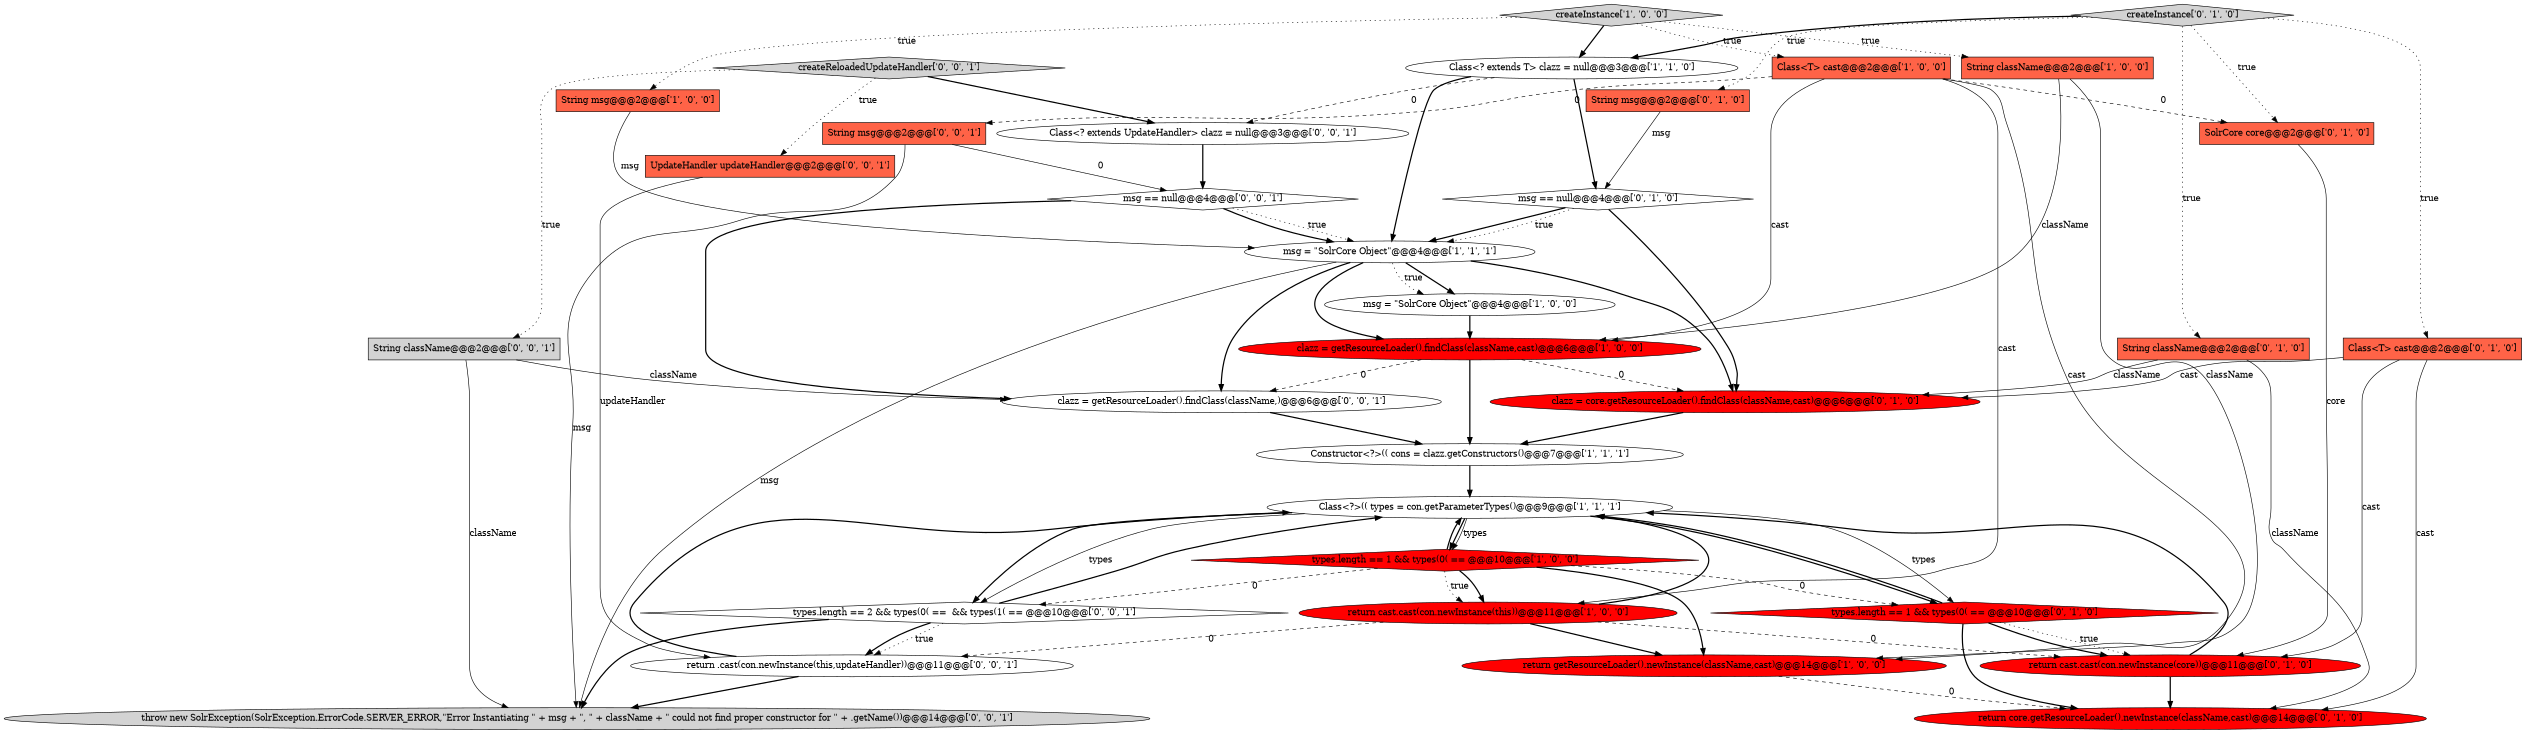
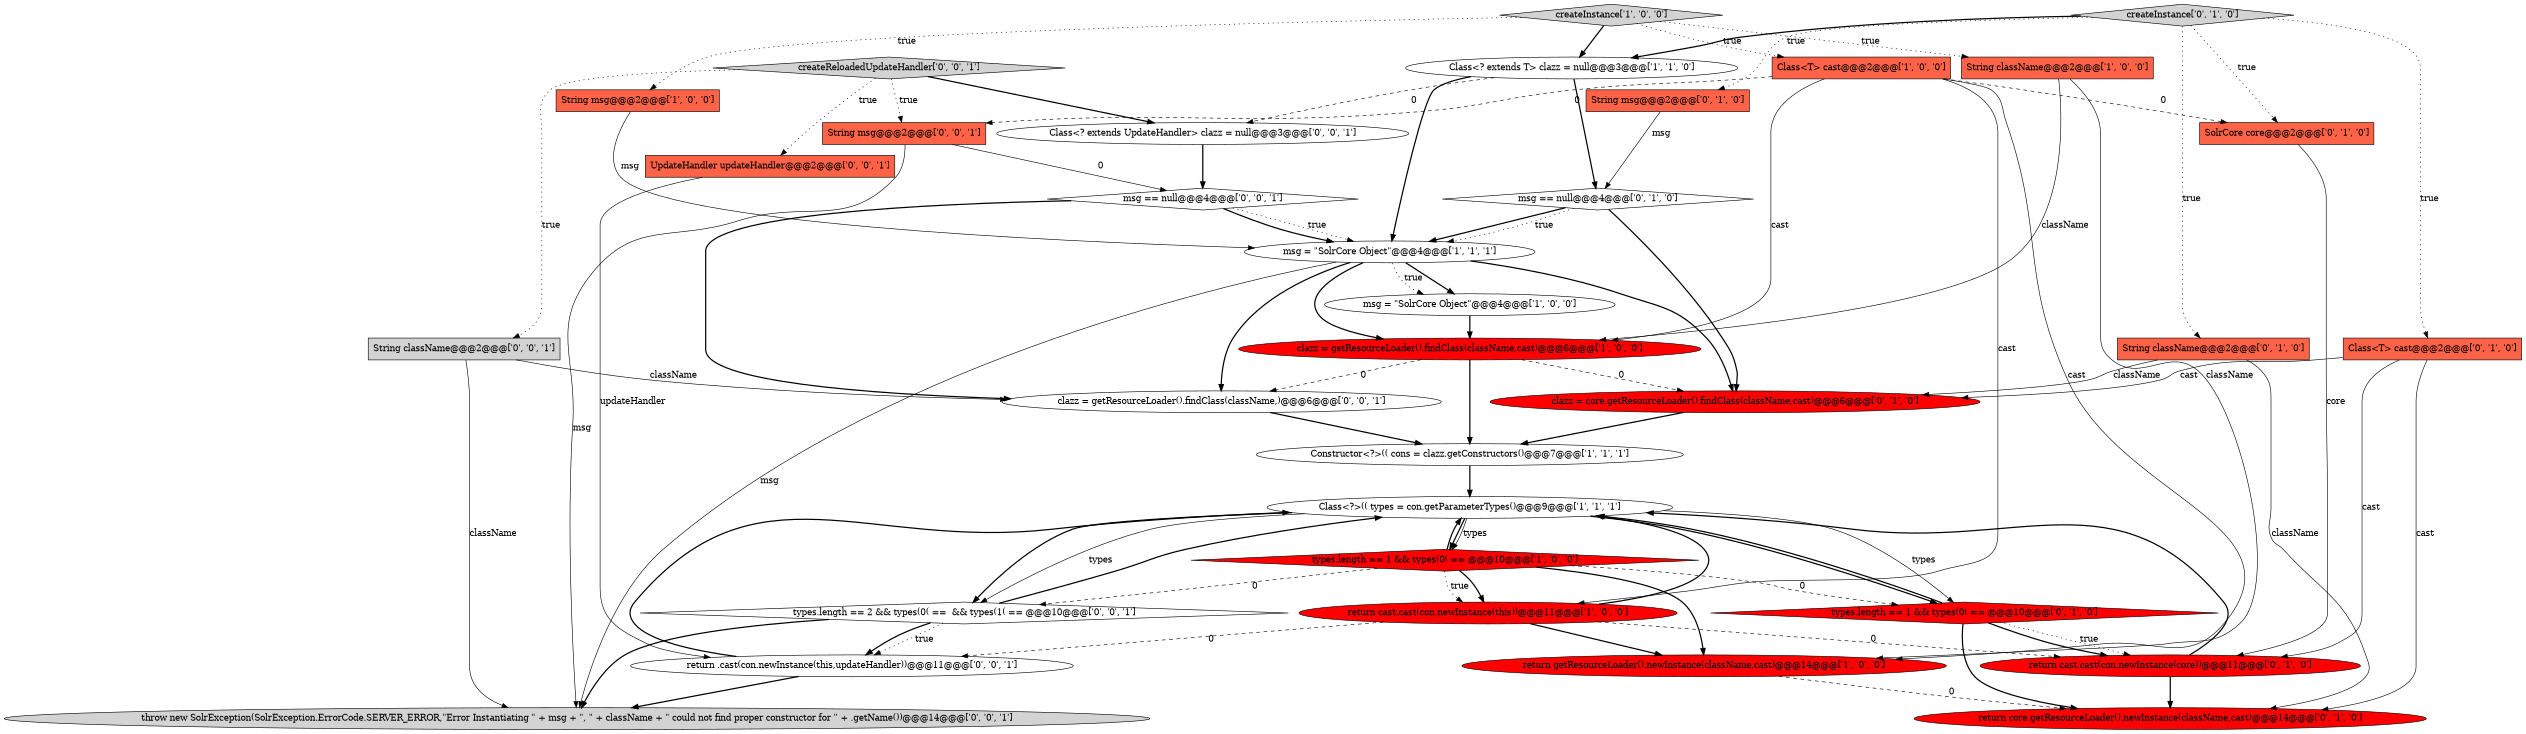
edge "createReloadedUpdateHandler['0', '0', '1']" -> "String msg@@@2@@@['0', '0', '1']": added, label "true"
